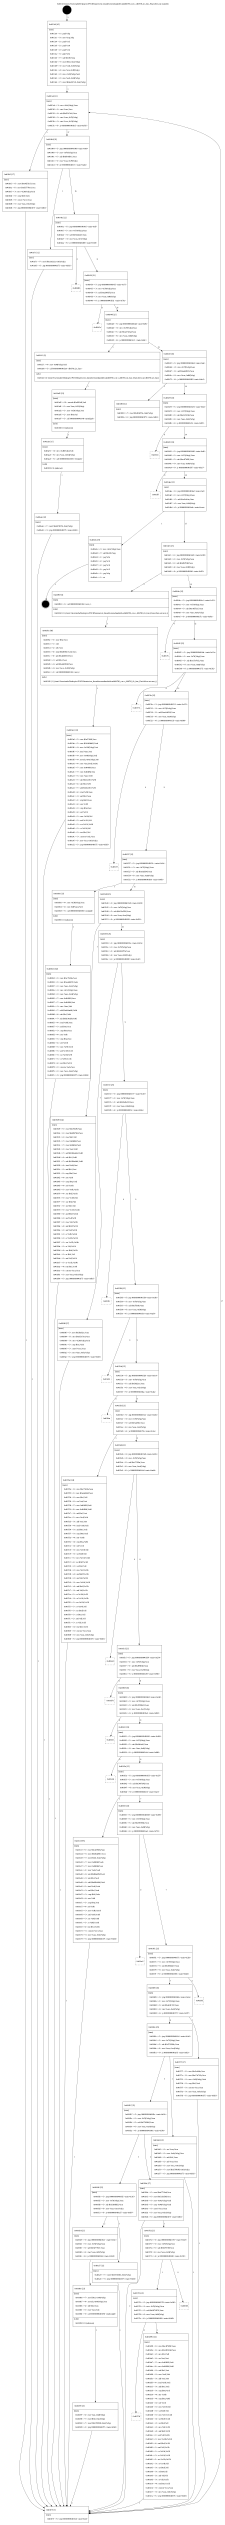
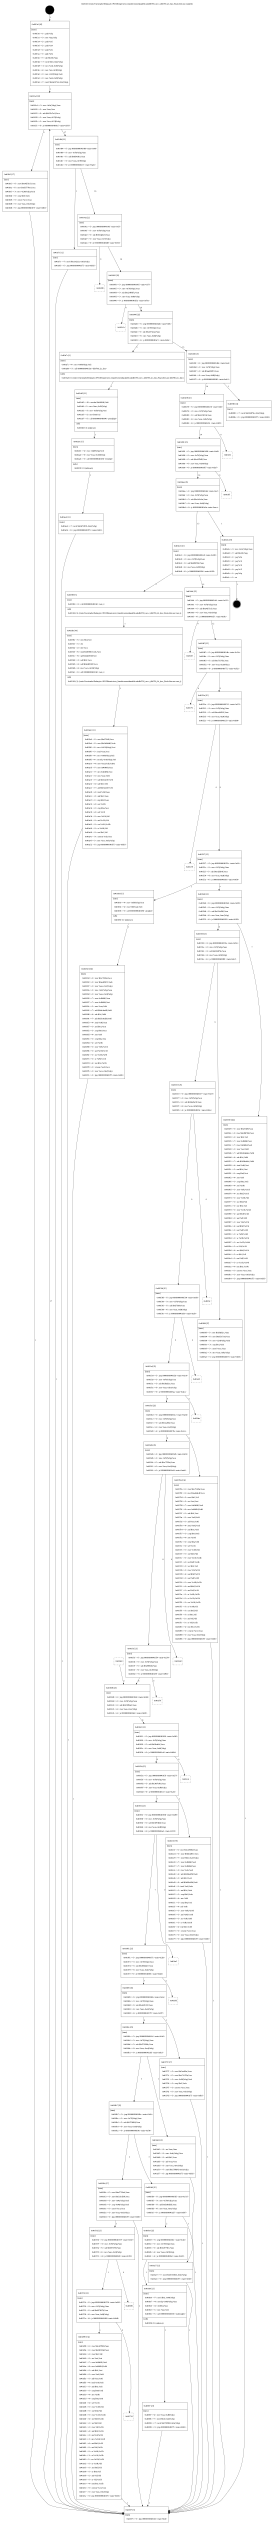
edge "0x401608 [25]" -> "0x401be0": reversed
